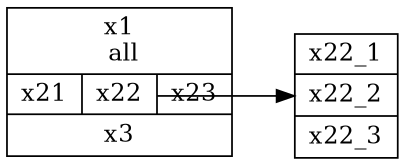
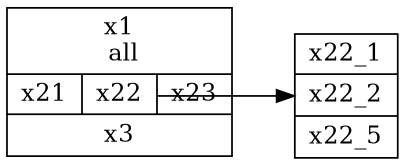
node "x22_1": text "x22_3" -> "x22_5"
